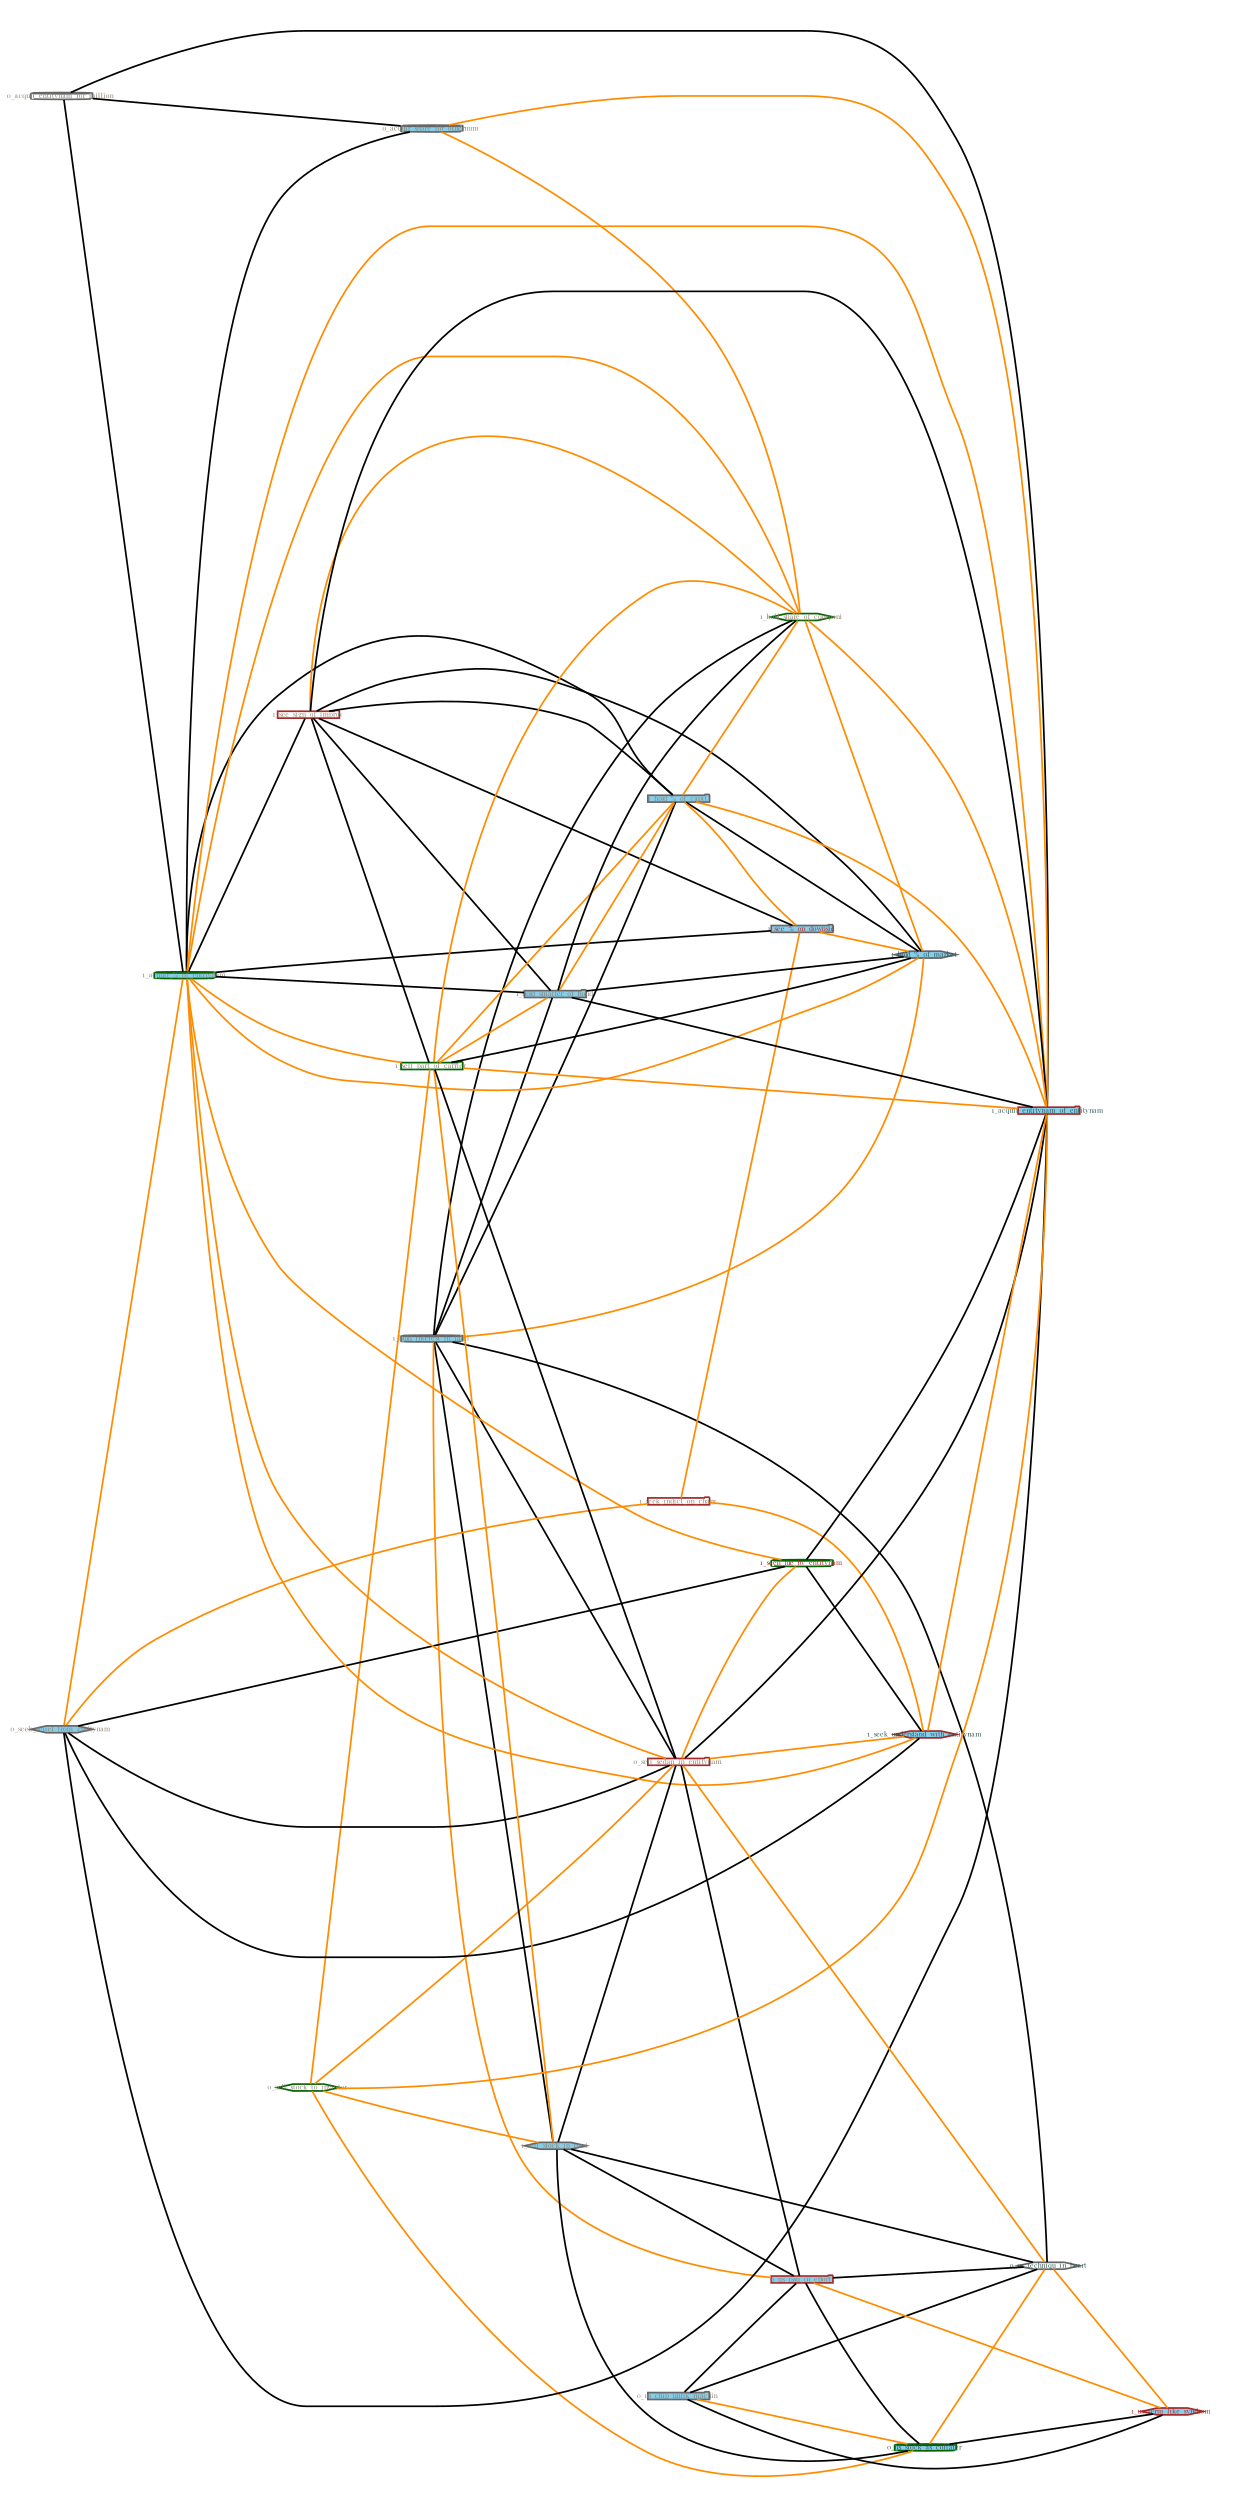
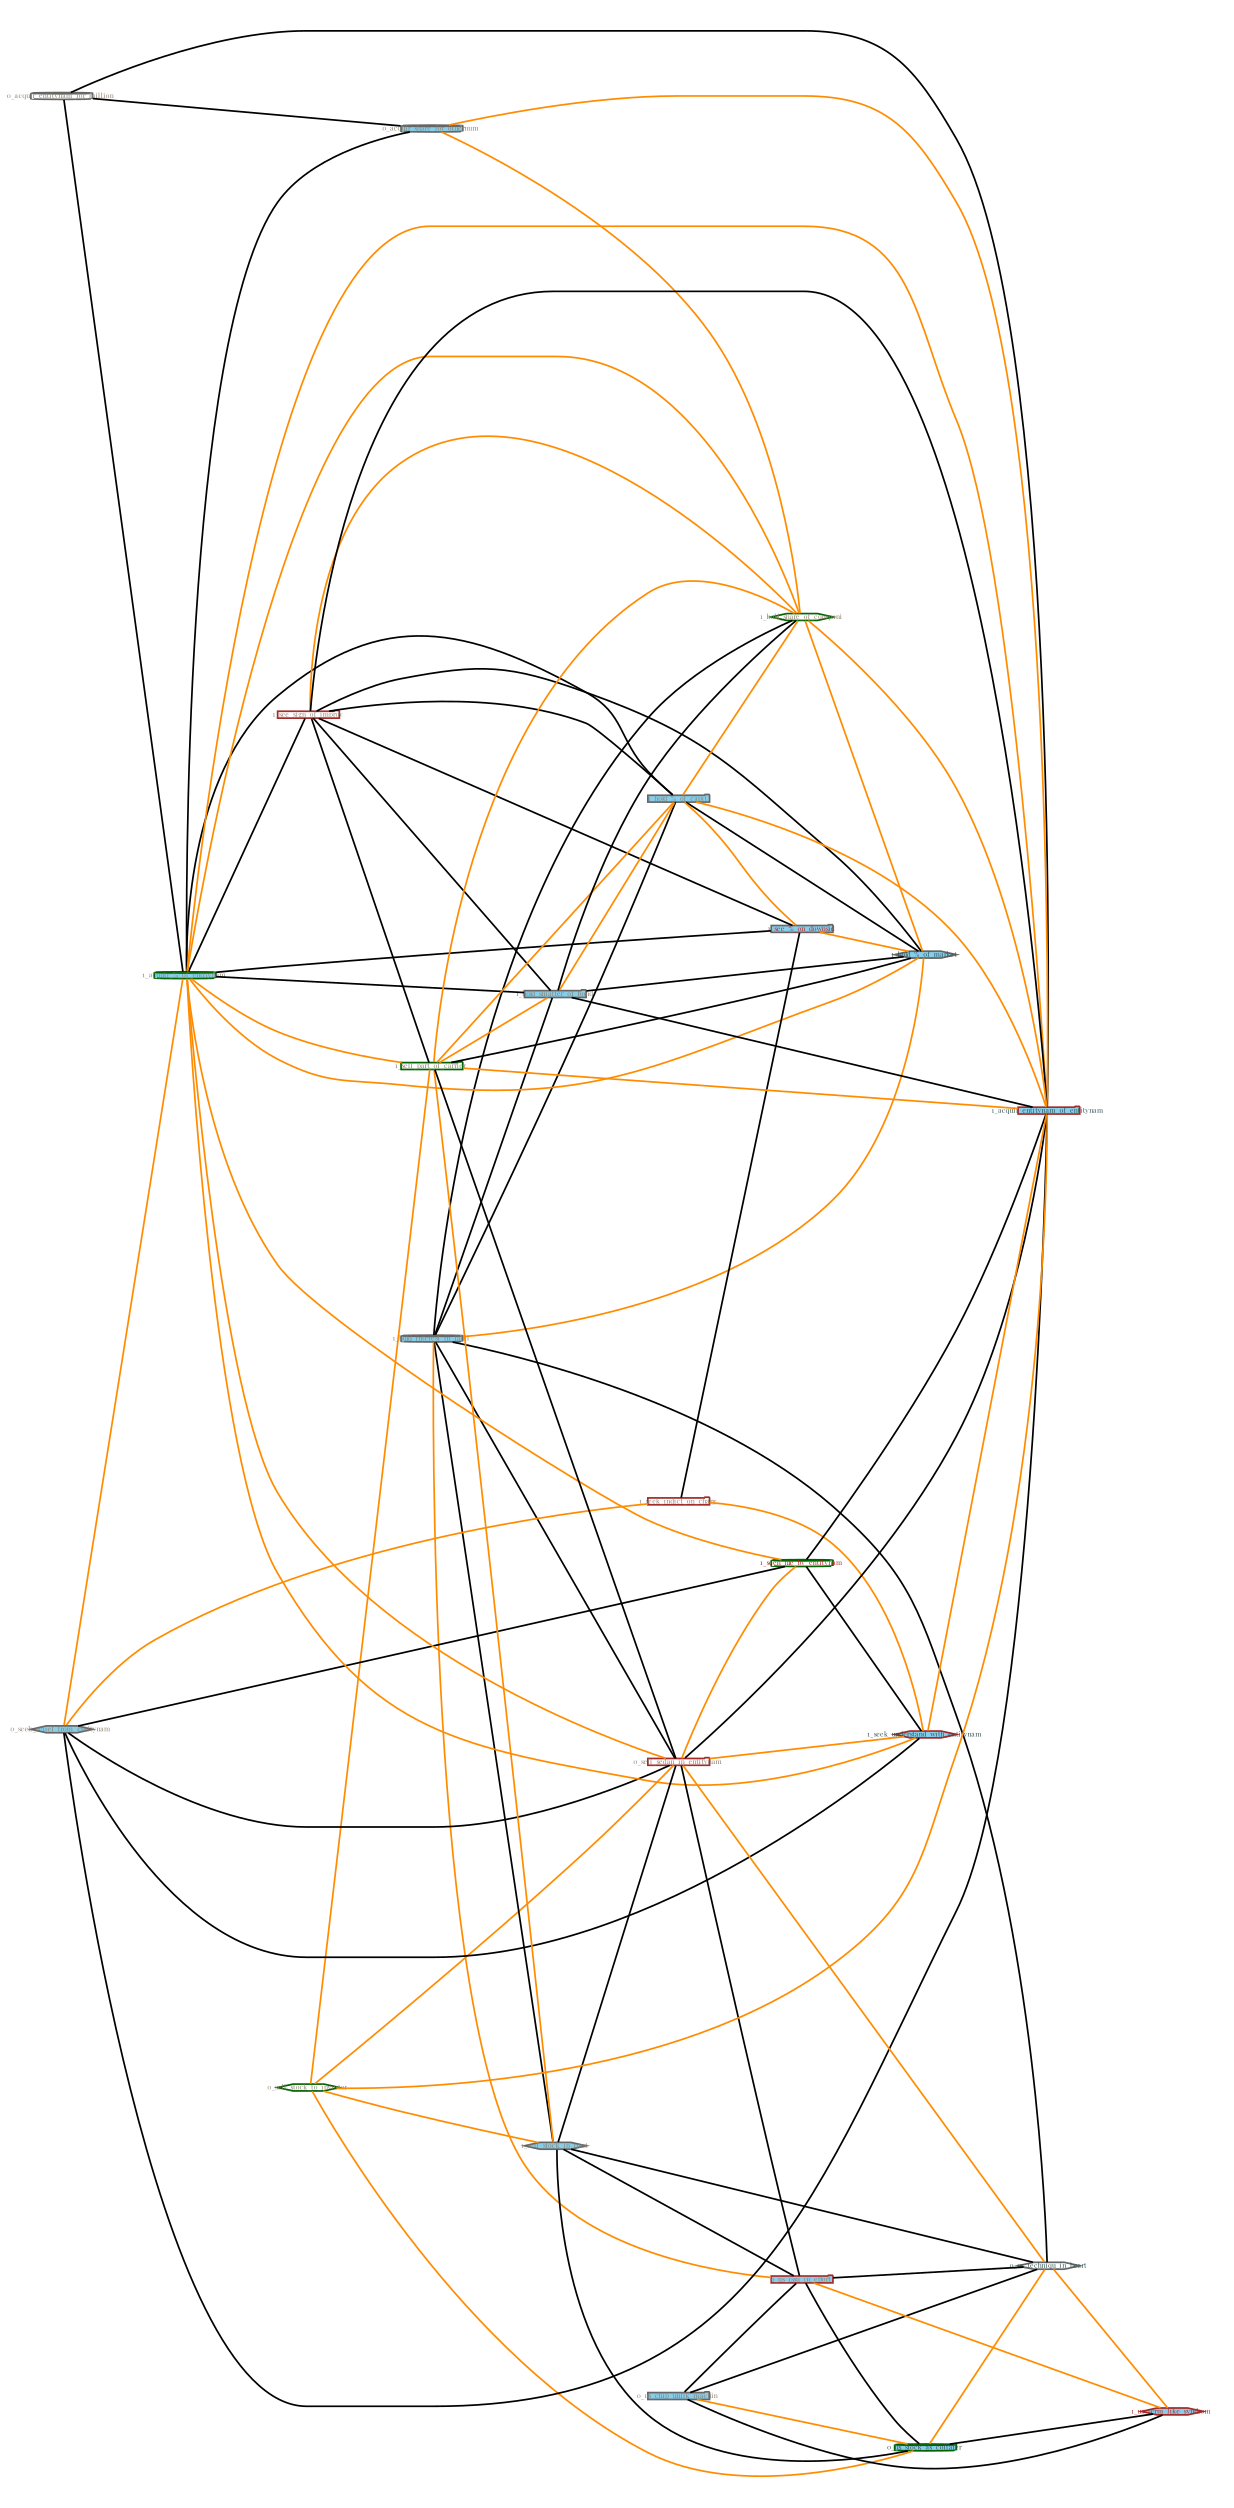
edge "1_see_%_on_downsid" -- "1_seek_indict_on_charg": color darkorange -> black
